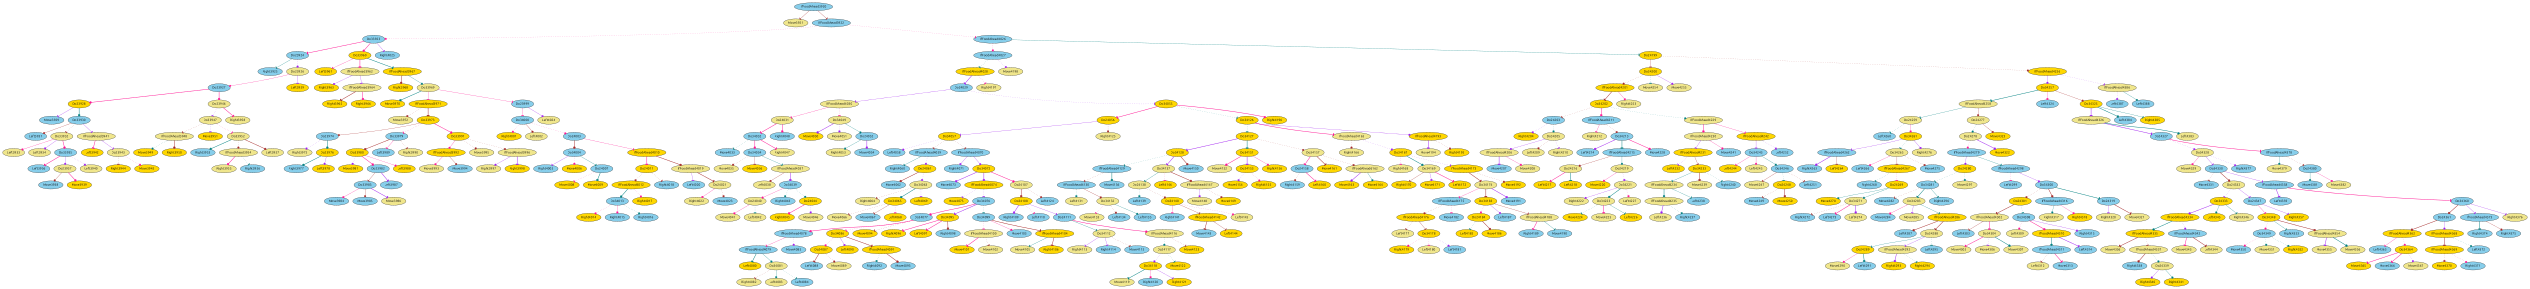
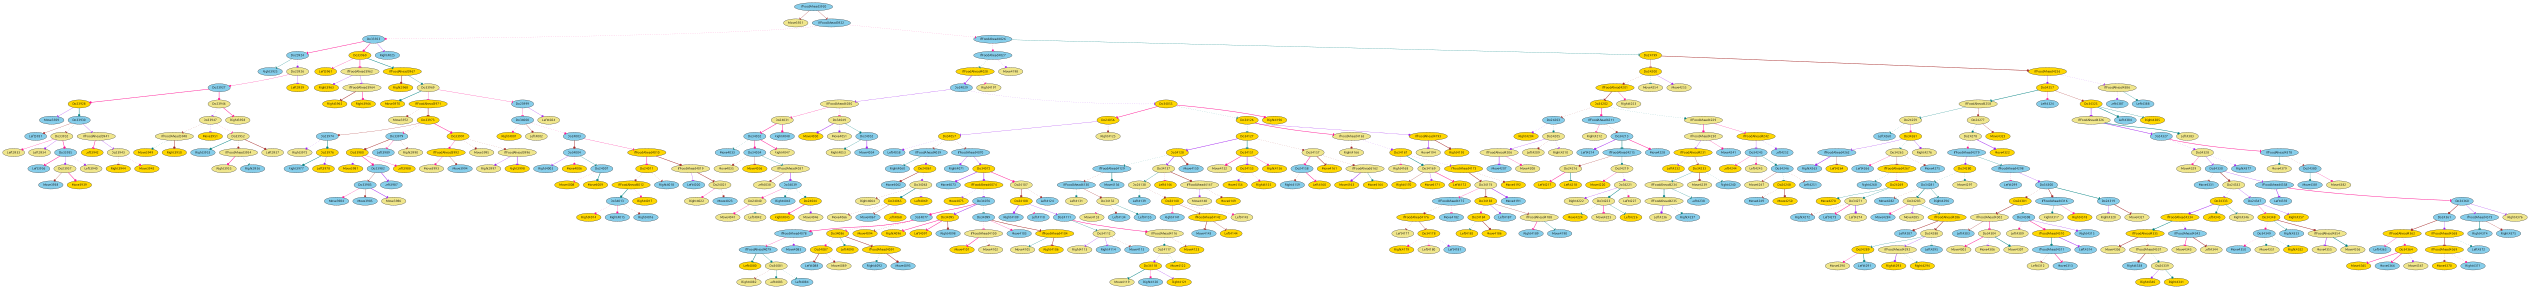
edge "Do24199" -> "IfFoodAhead4256": style dotted -> bold
edge "IfFoodAhead4193" -> "Right4195": style dotted -> bold
edge "Do34013" -> "Right4016": color teal -> brown
edge "Do34086" -> "Left4090": color purple -> teal
